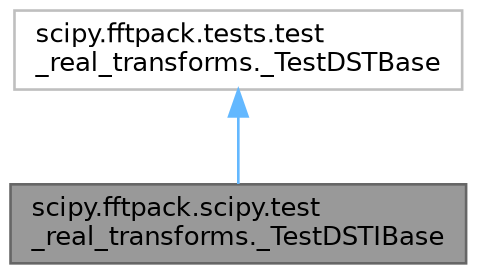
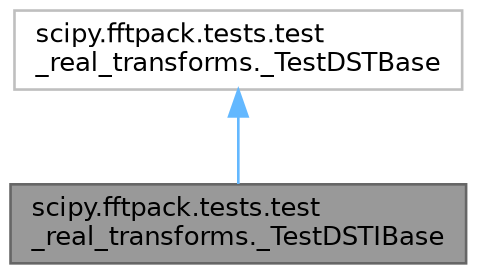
node "scipy.fftpack.scipy.test _real_transforms._TestDSTIBase": label "scipy.fftpack.scipy.test _real_transforms._TestDSTIBase" -> "scipy.fftpack.tests.test _real_transforms._TestDSTIBase"
